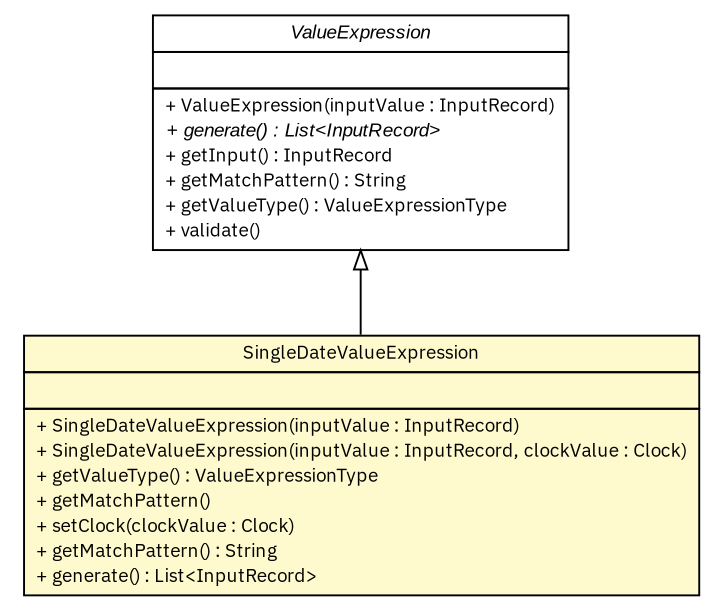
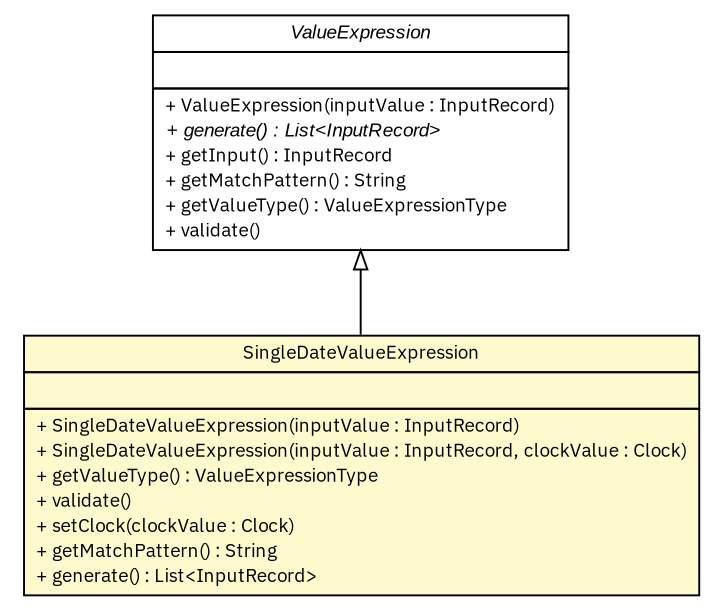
node "SingleDateValueExpression": text "+ getMatchPattern()" -> "+ validate()"
